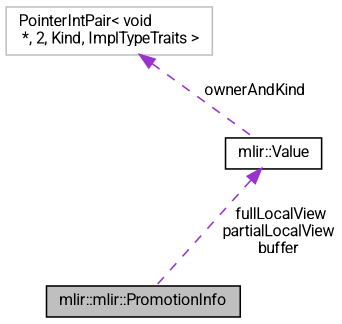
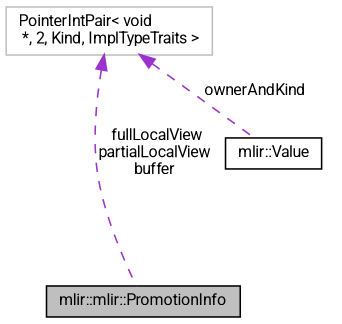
edge "mlir::mlir::PromotionInfo" -> "mlir::Value": now "mlir::mlir::PromotionInfo" -> "PointerIntPair< void *, 2, Kind, ImplTypeTraits >"
